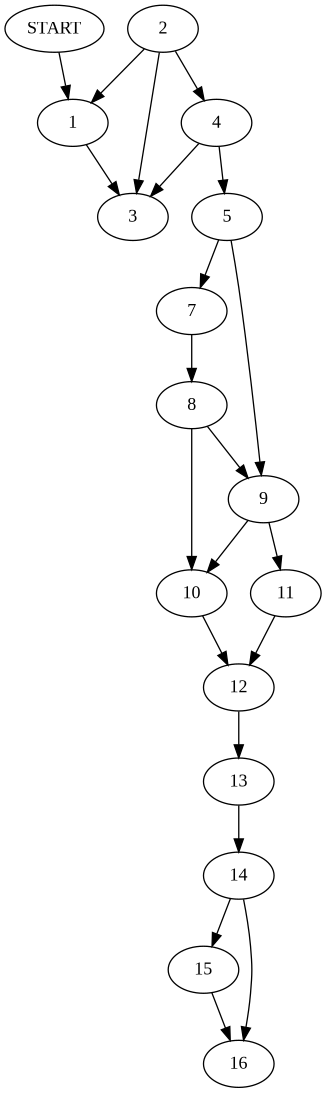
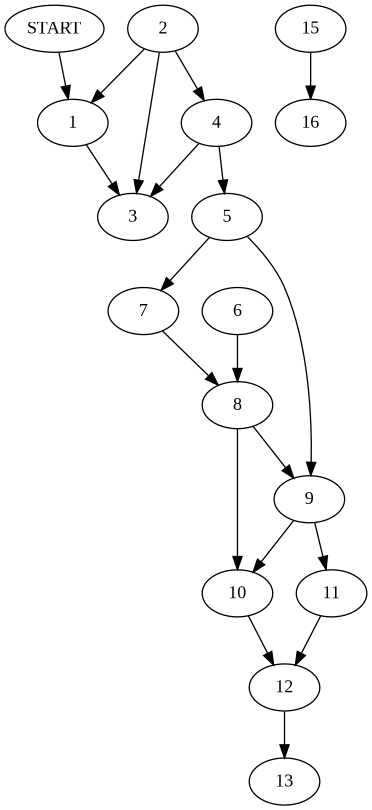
node "6": added
node "14": removed
